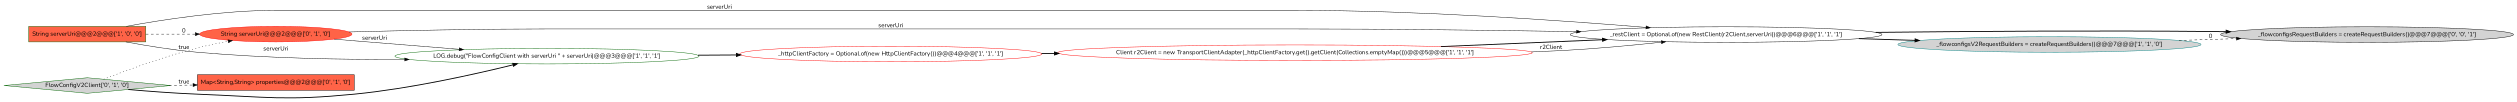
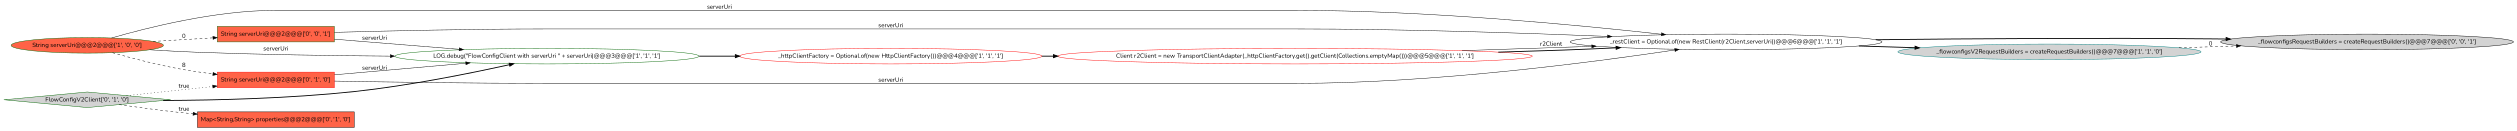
edge "String serverUri@@@2@@@['1', '0', '0']" -> "String serverUri@@@2@@@['0', '1', '0']": label "0" -> "8"
node "String serverUri@@@2@@@['1', '0', '0']": shape box -> ellipse
node "String serverUri@@@2@@@['0', '0', '1']": added
node "String serverUri@@@2@@@['0', '1', '0']": shape ellipse -> box
